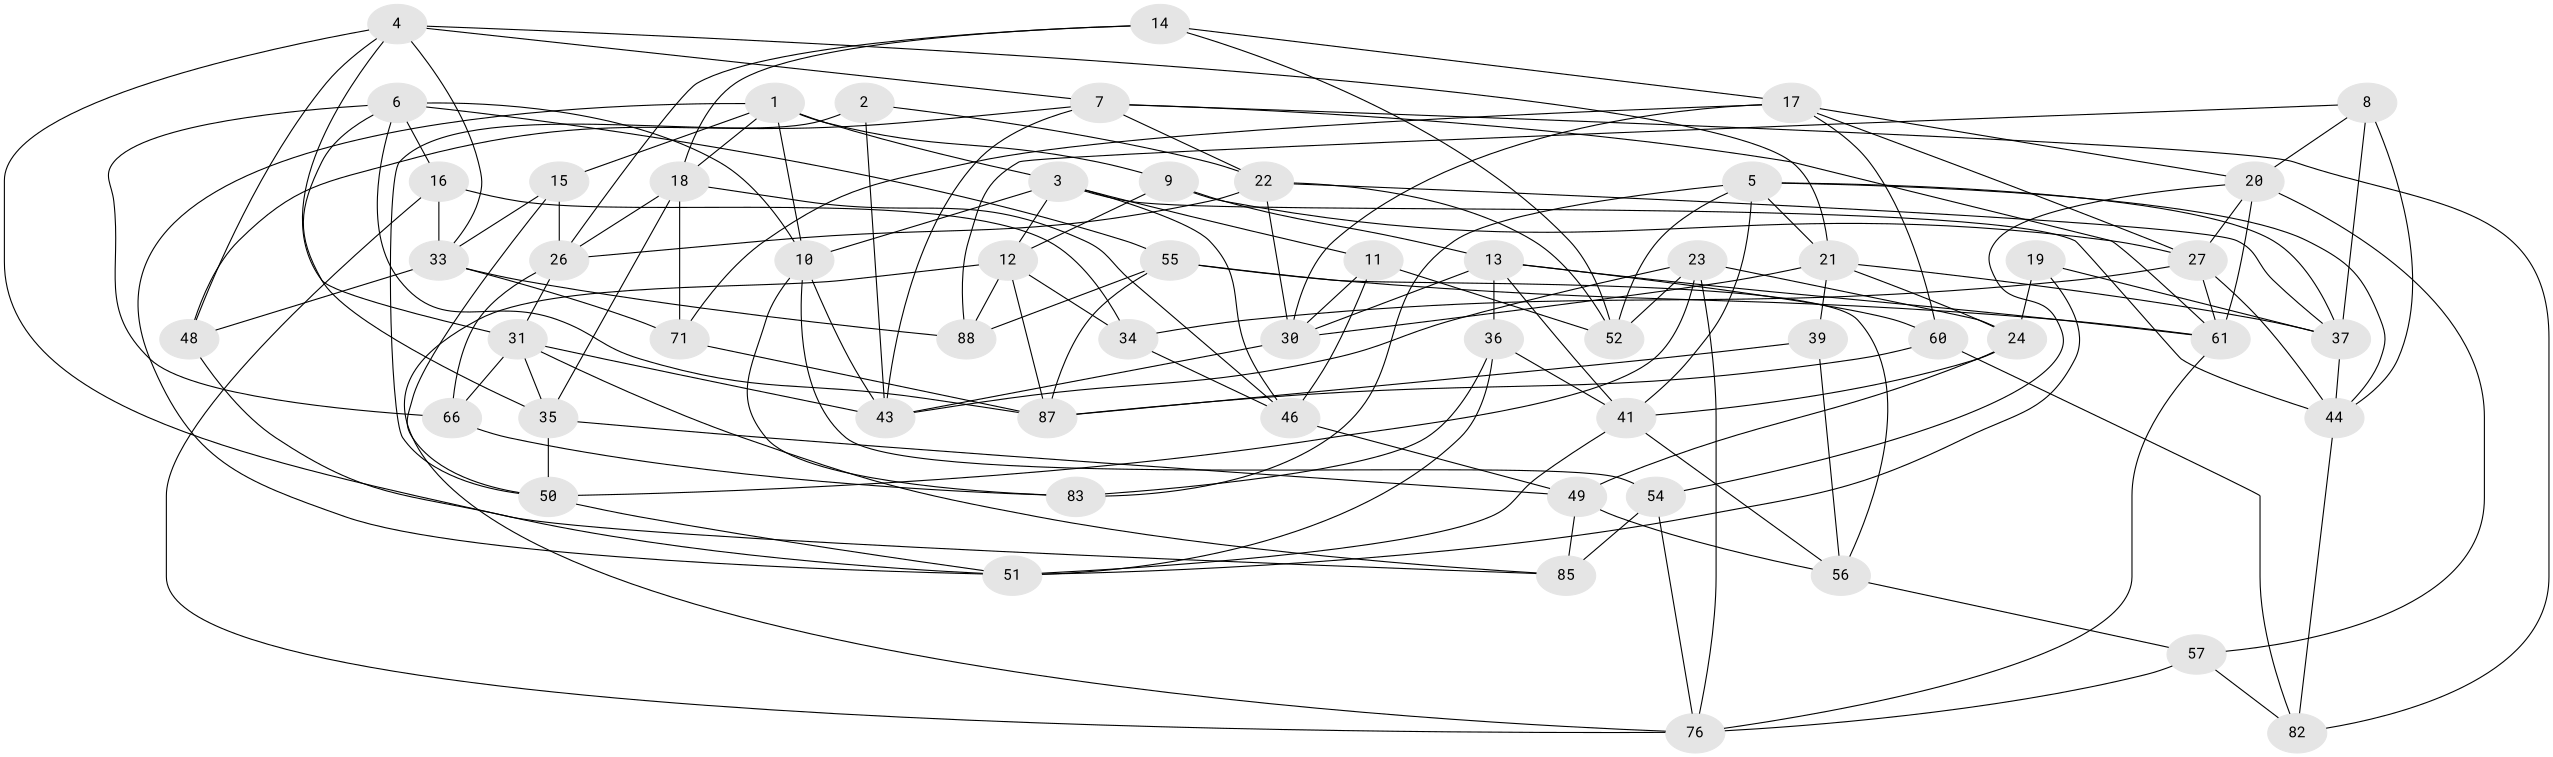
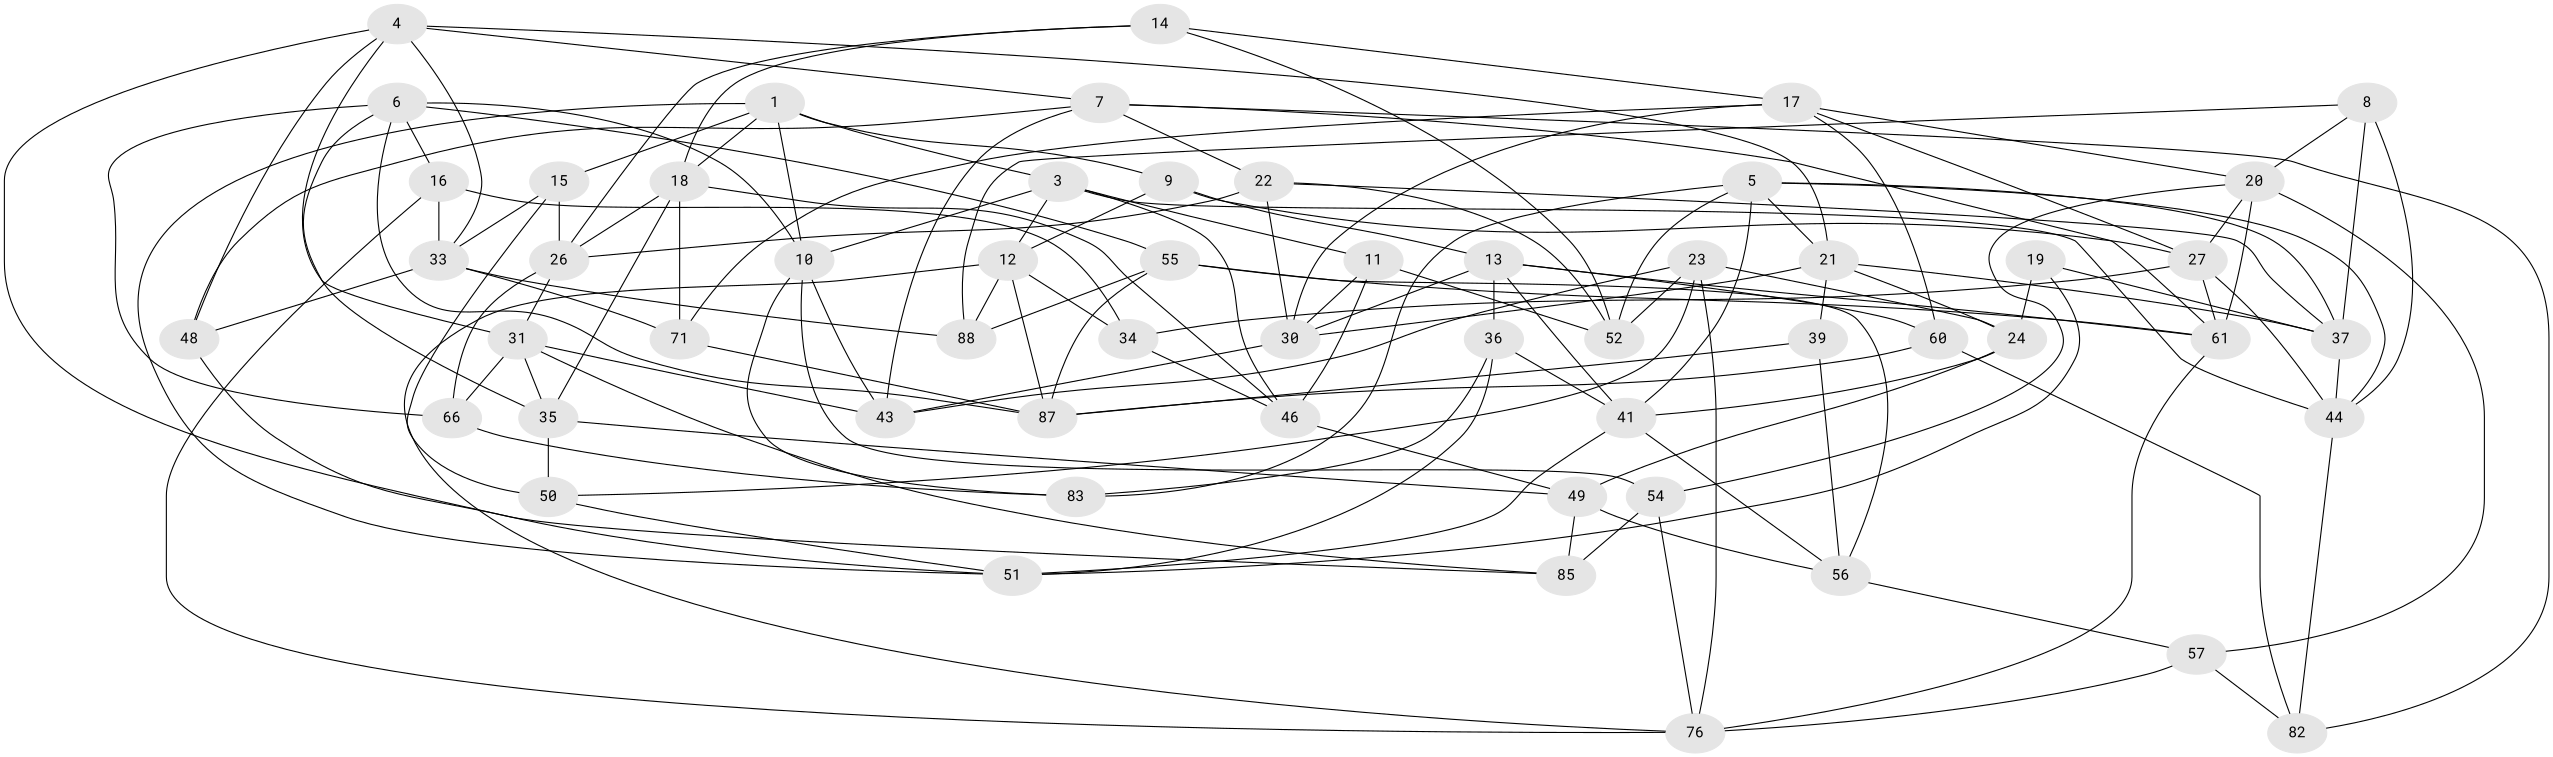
node "2": removed
